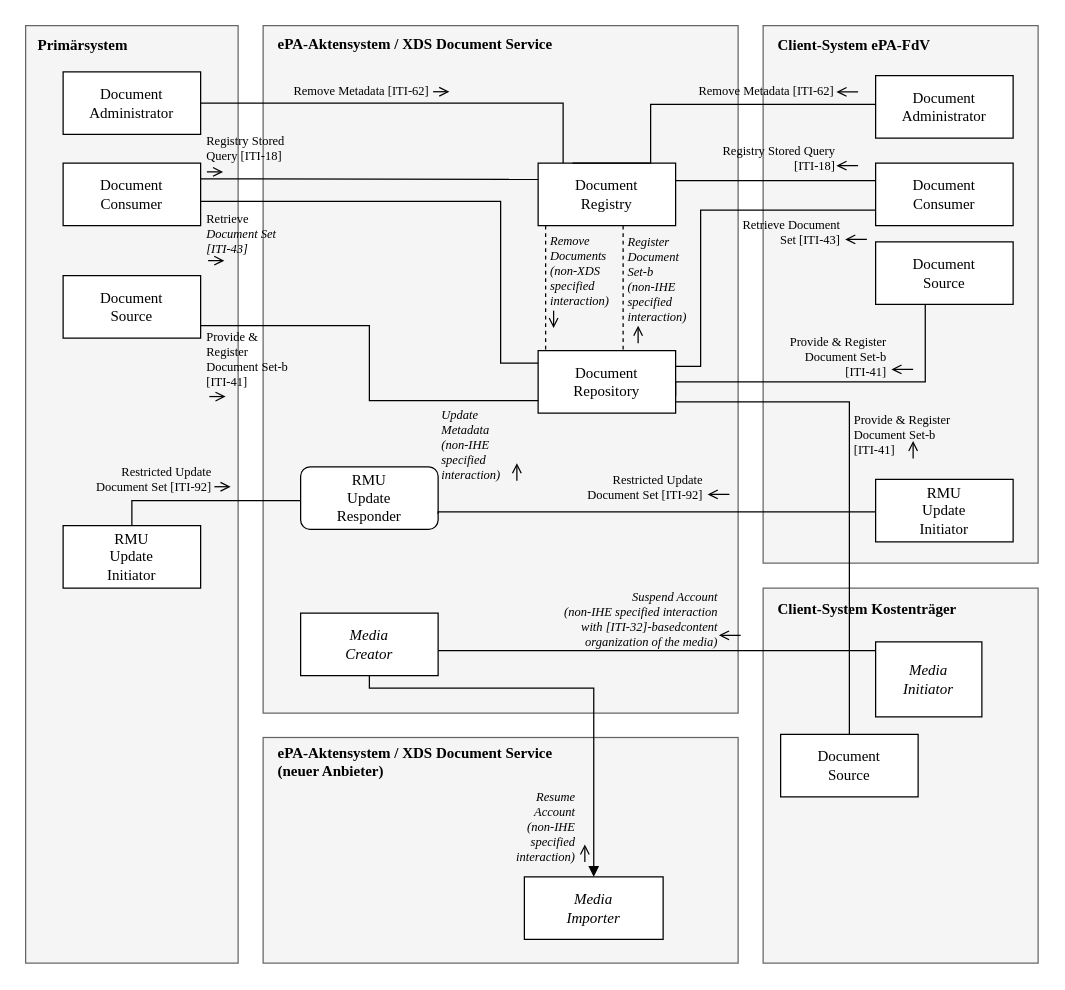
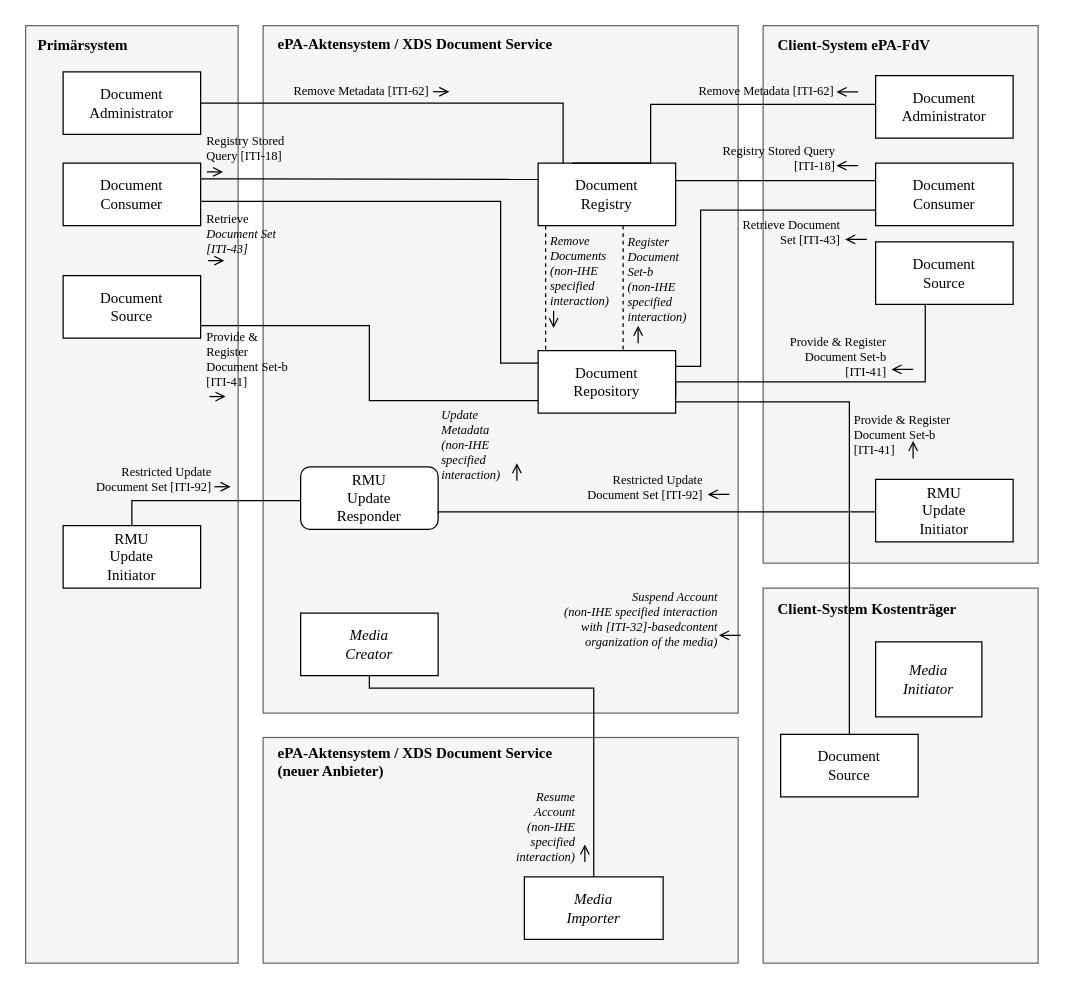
node "Remove Documents (non-XDS specified interaction)": label "Remove Documents (non-XDS specified interaction)" -> "Remove Documents (non-IHE specified interaction)"
edge "Media Creator" -- "Media Initiator": removed
edge "Media Creator" -> "Media Importer": arrowhead block -> none
